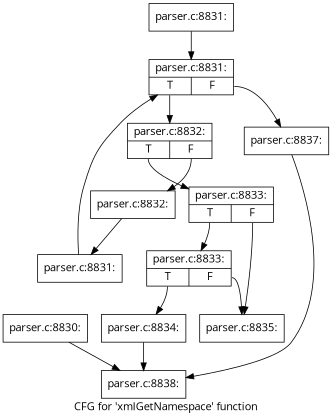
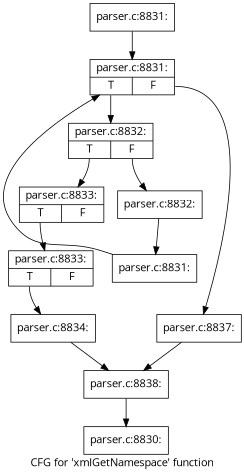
node "parser.c:8835:": removed
edge "parser.c:8830:" -> "parser.c:8838:": reversed
